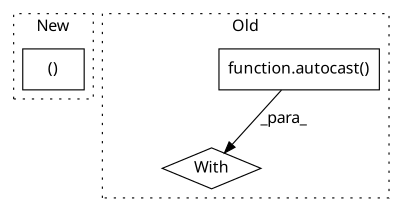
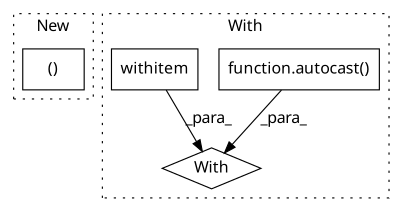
cluster "Old": label "Old" -> "With"
node "withitem": added
